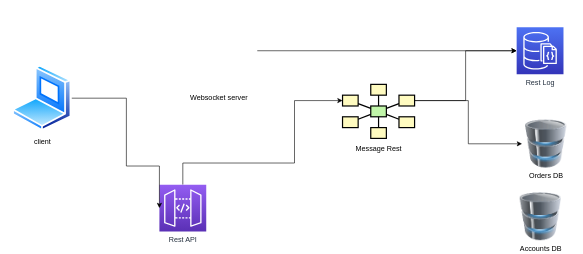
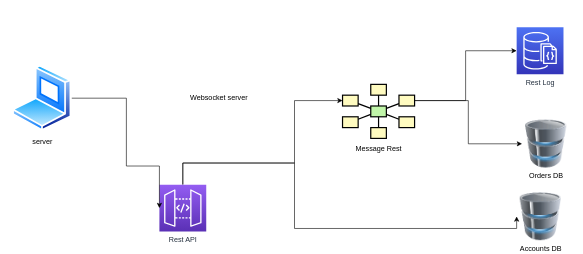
edge "Websocket server" -> "Rest Log": removed
node "client": label "client" -> "server"
edge "Rest API" -> "Accounts DB": added
